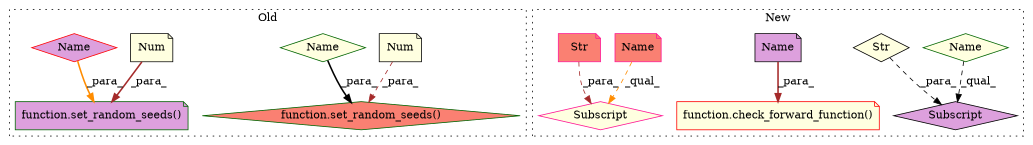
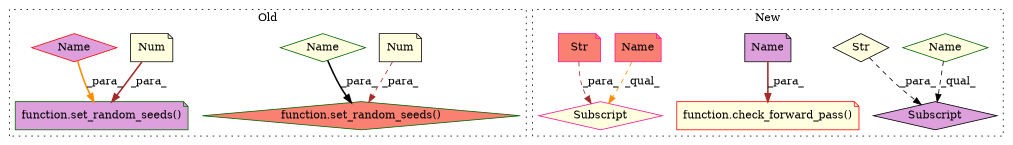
node "function.check_forward_function()": label "function.check_forward_function()" -> "function.check_forward_pass()"
